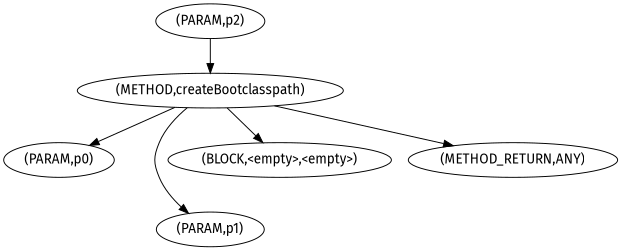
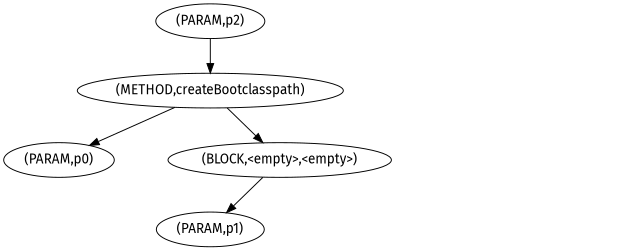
edge "(METHOD,createBootclasspath)" -> "(PARAM,p1)": now "(BLOCK,<empty>,<empty>)" -> "(PARAM,p1)"
node "(METHOD_RETURN,ANY)": removed
